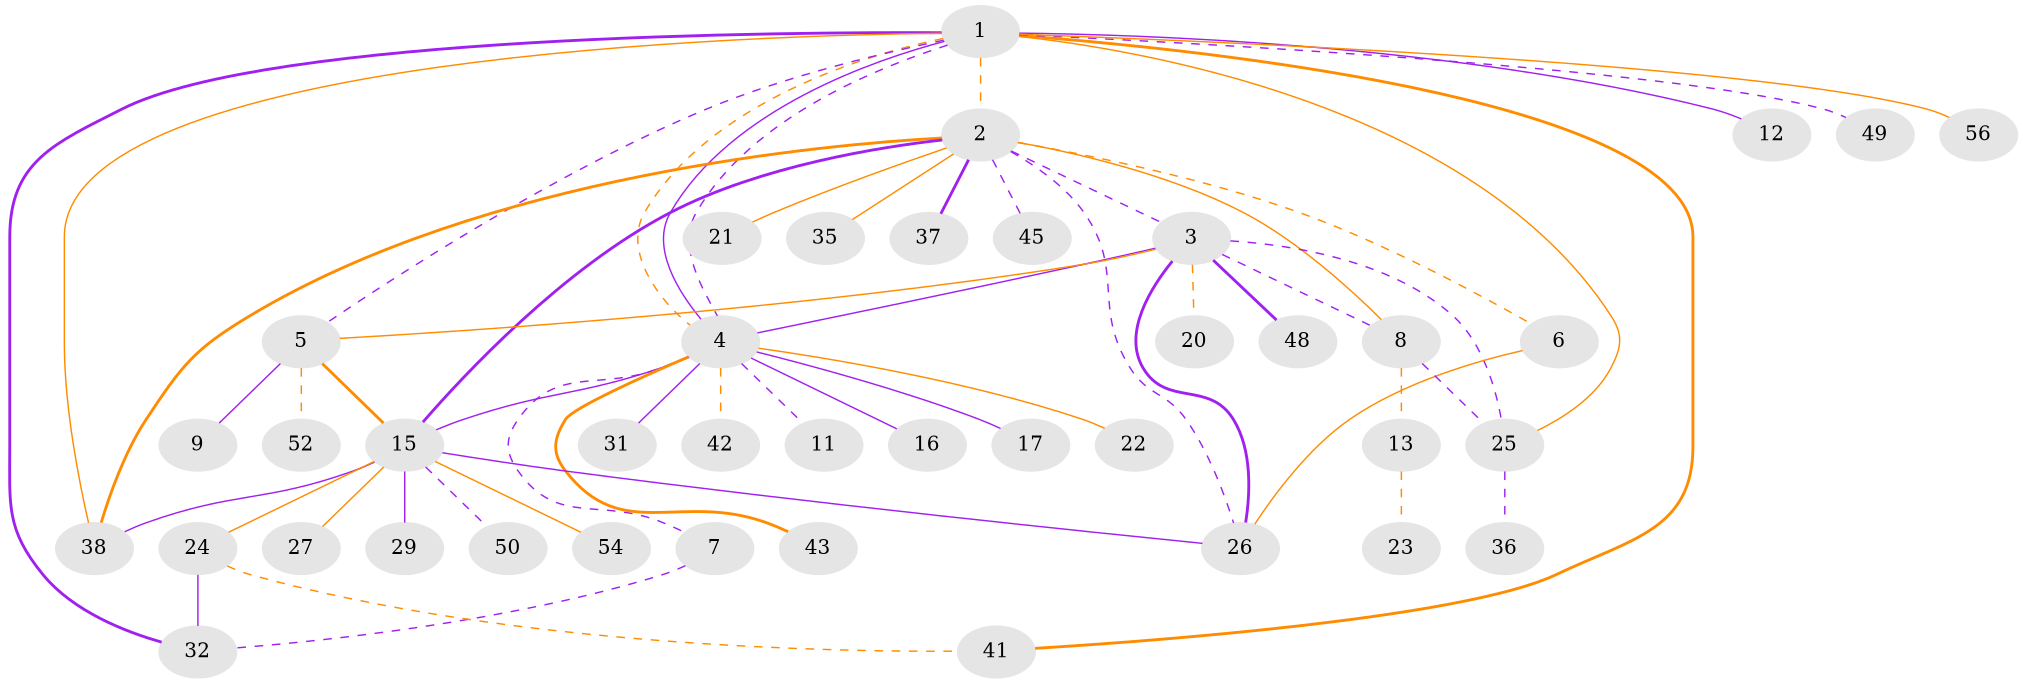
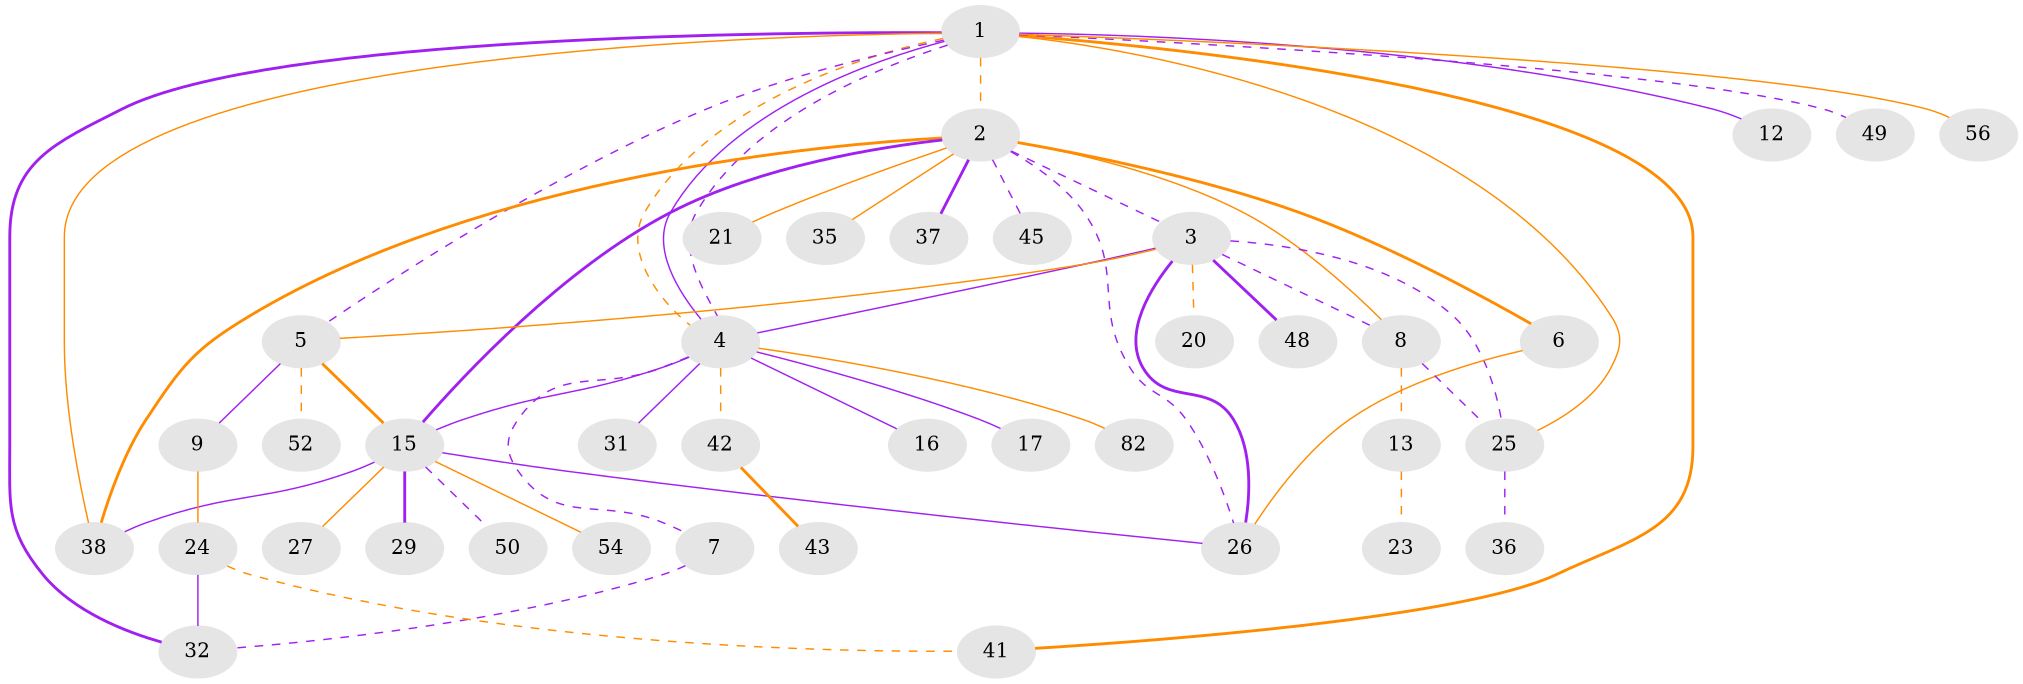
edge "2" -- "6": style dashed -> bold
node "11": removed
node "22": label "22" -> "82"
edge "4" -- "43": now "42" -- "43"
edge "15" -- "24": now "9" -- "24"
edge "15" -- "29": style solid -> bold
